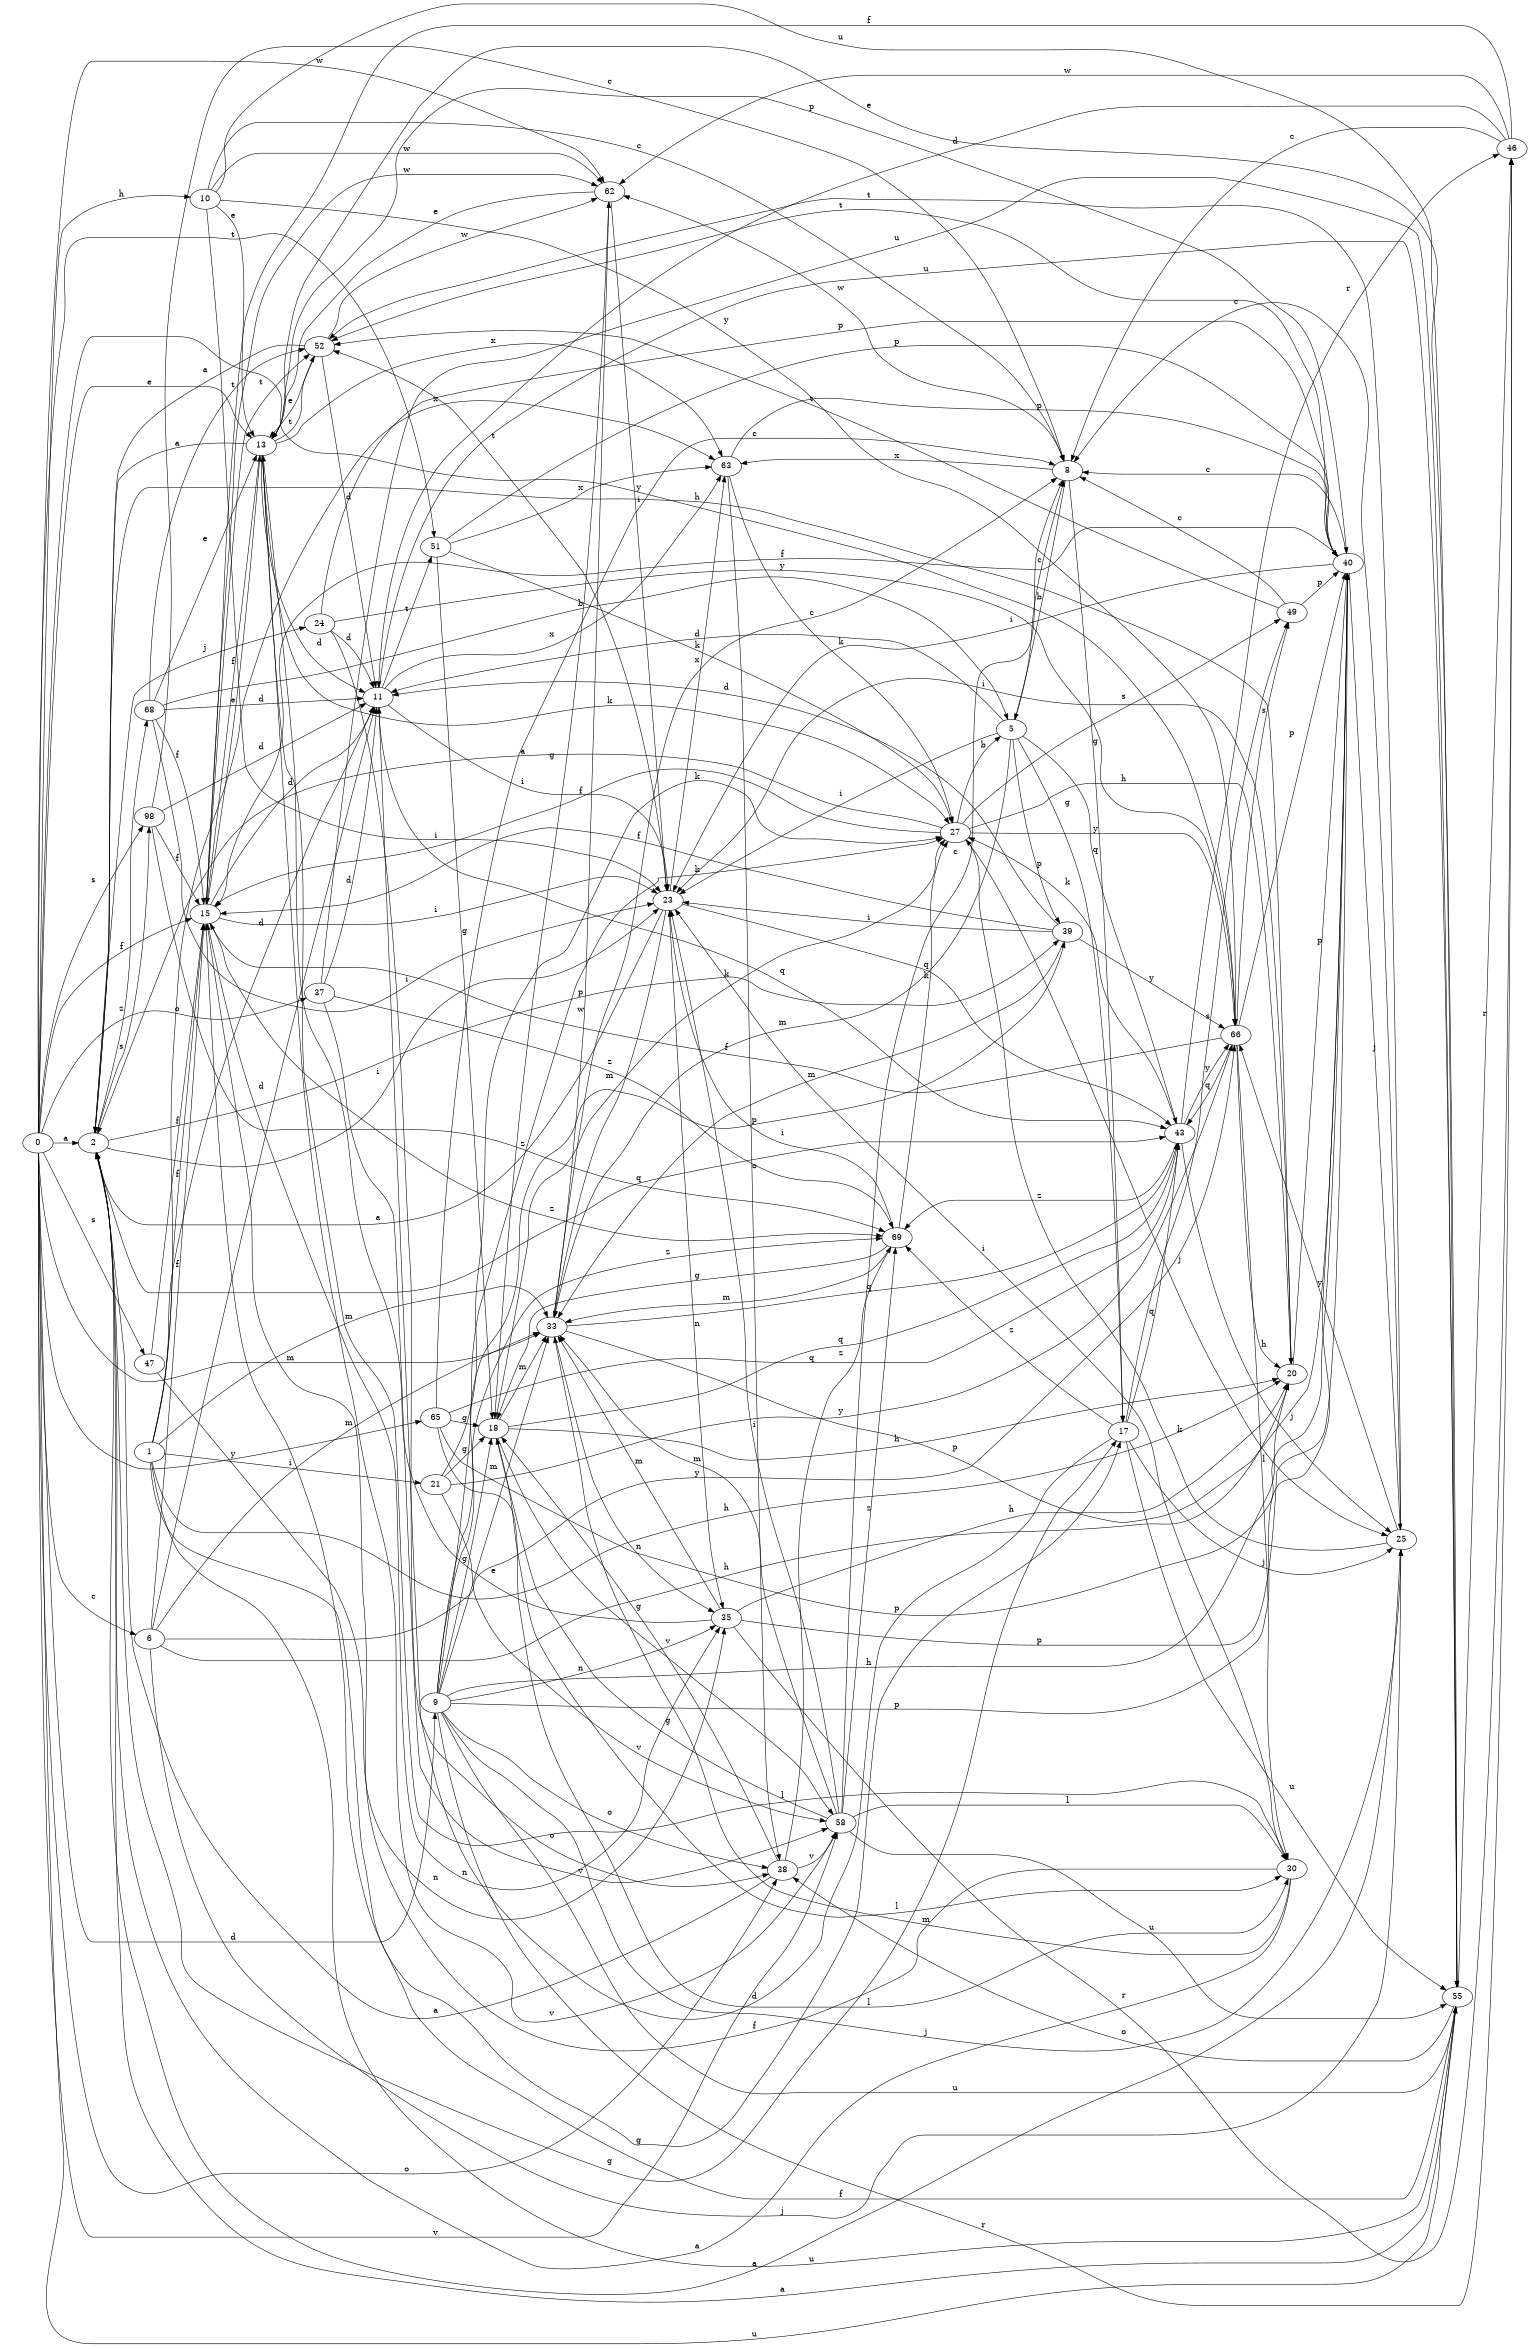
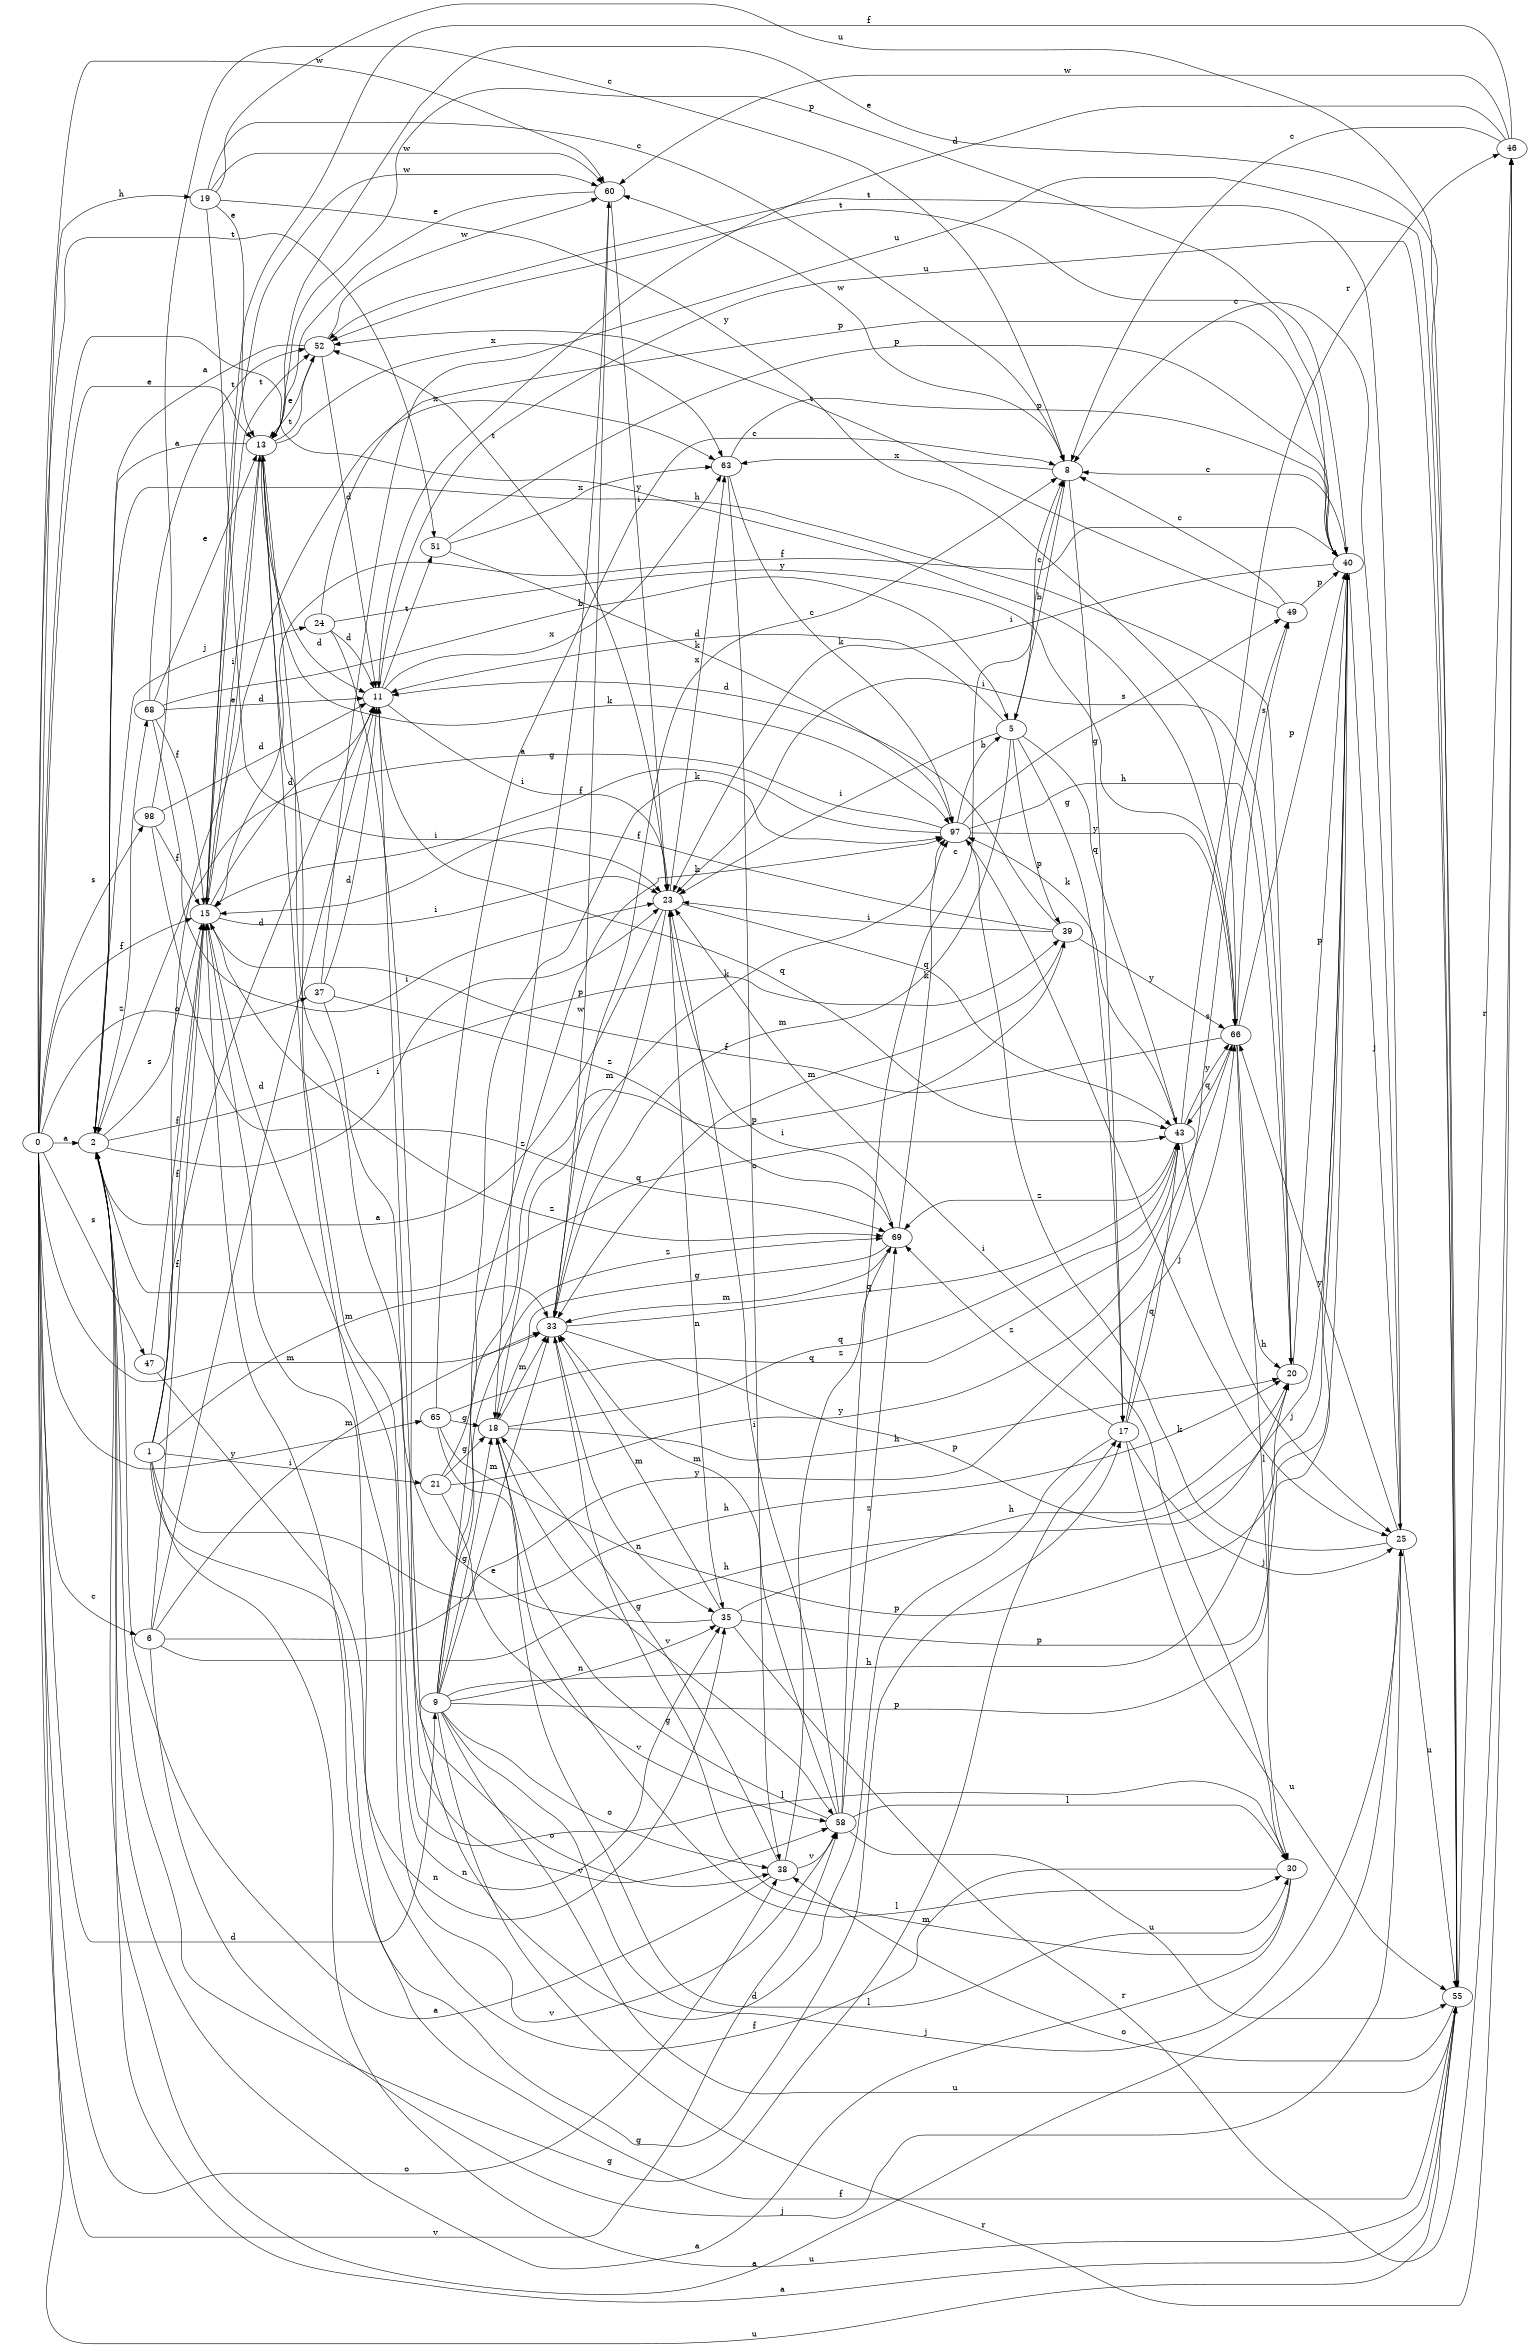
node "62": label "62" -> "60"
node "10": label "10" -> "19"
edge "13" -> "15": label "f" -> "i"
node "27": label "27" -> "97"
edge "51" -> "18": removed, label "g"
edge "2" -> "98": now "2" -> "15"
edge "25" -> "55": added, label "u"
